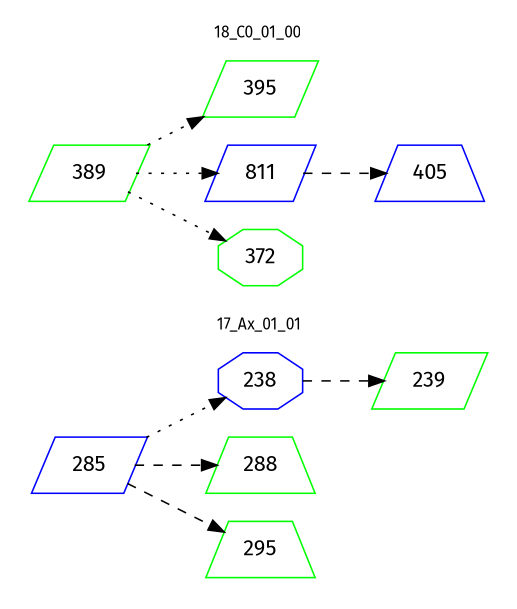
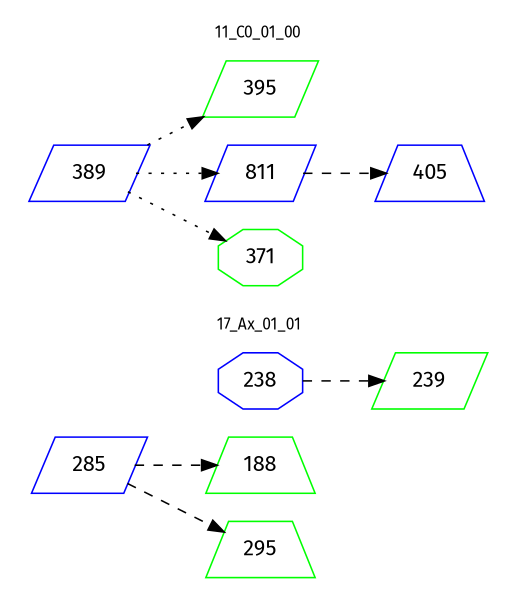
cluster "18_C0_01_00": label "18_C0_01_00" -> "11_C0_01_00"
node "389": color green -> blue
node "372": label "372" -> "371"
edge "285" -> "238": removed
node "288": label "288" -> "188"
